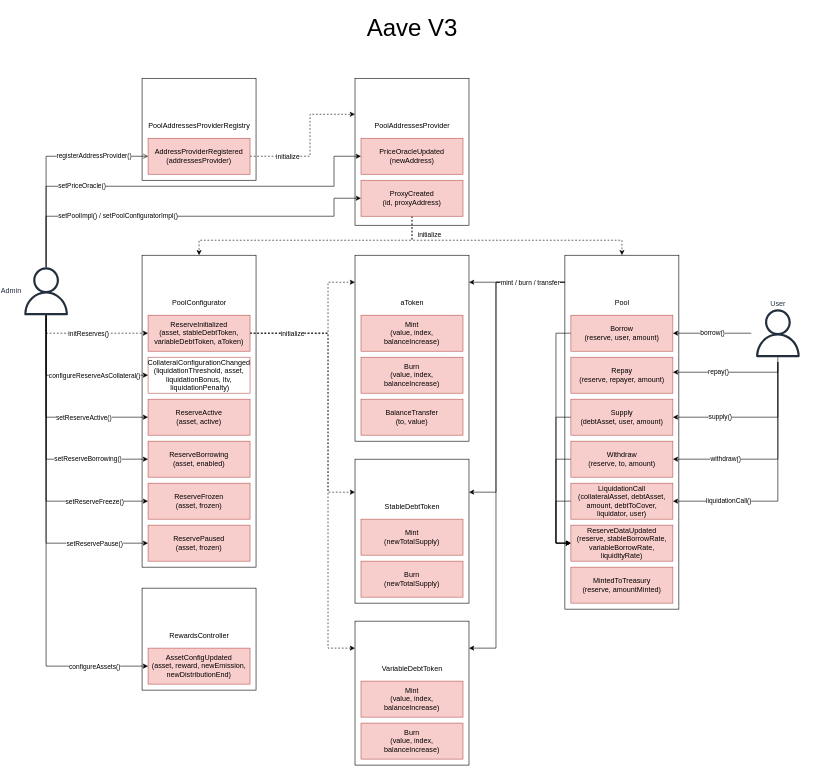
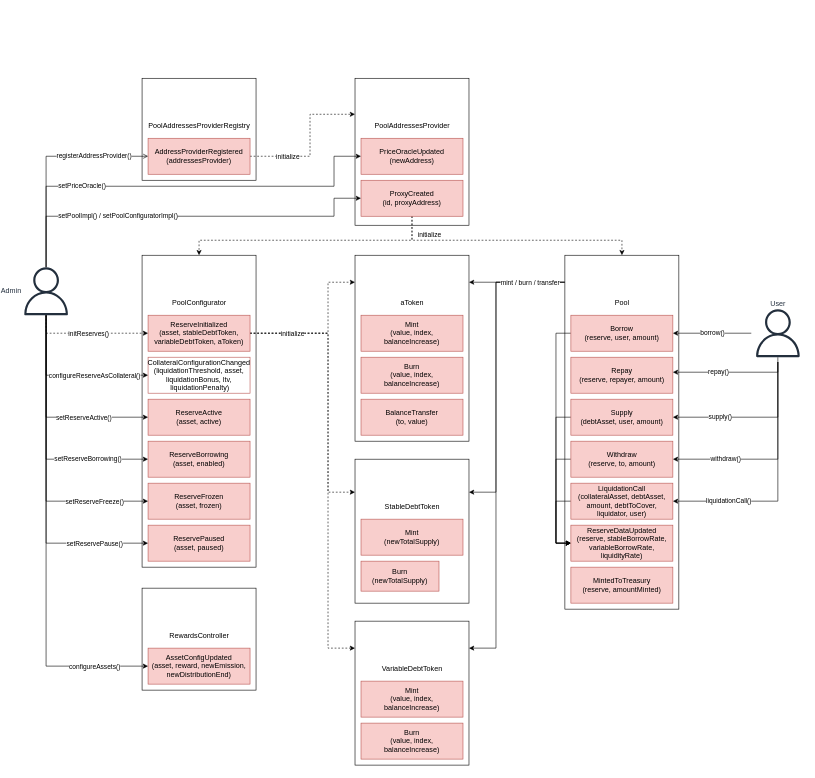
node "Aave V3": removed
node "ReservePaused (asset, frozen)": label "ReservePaused (asset, frozen)" -> "ReservePaused (asset, paused)"
node "Burn (newTotalSupply)": size 102x36 -> 78x30
